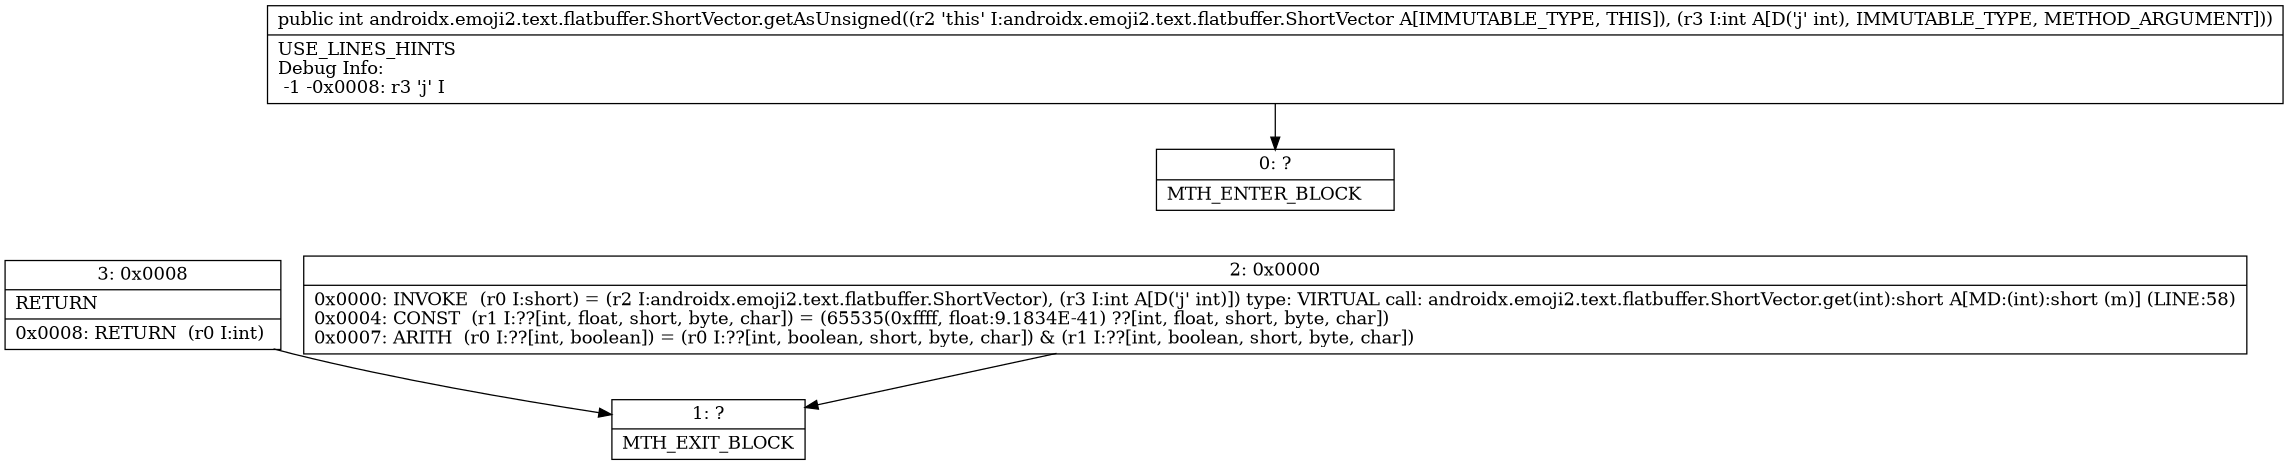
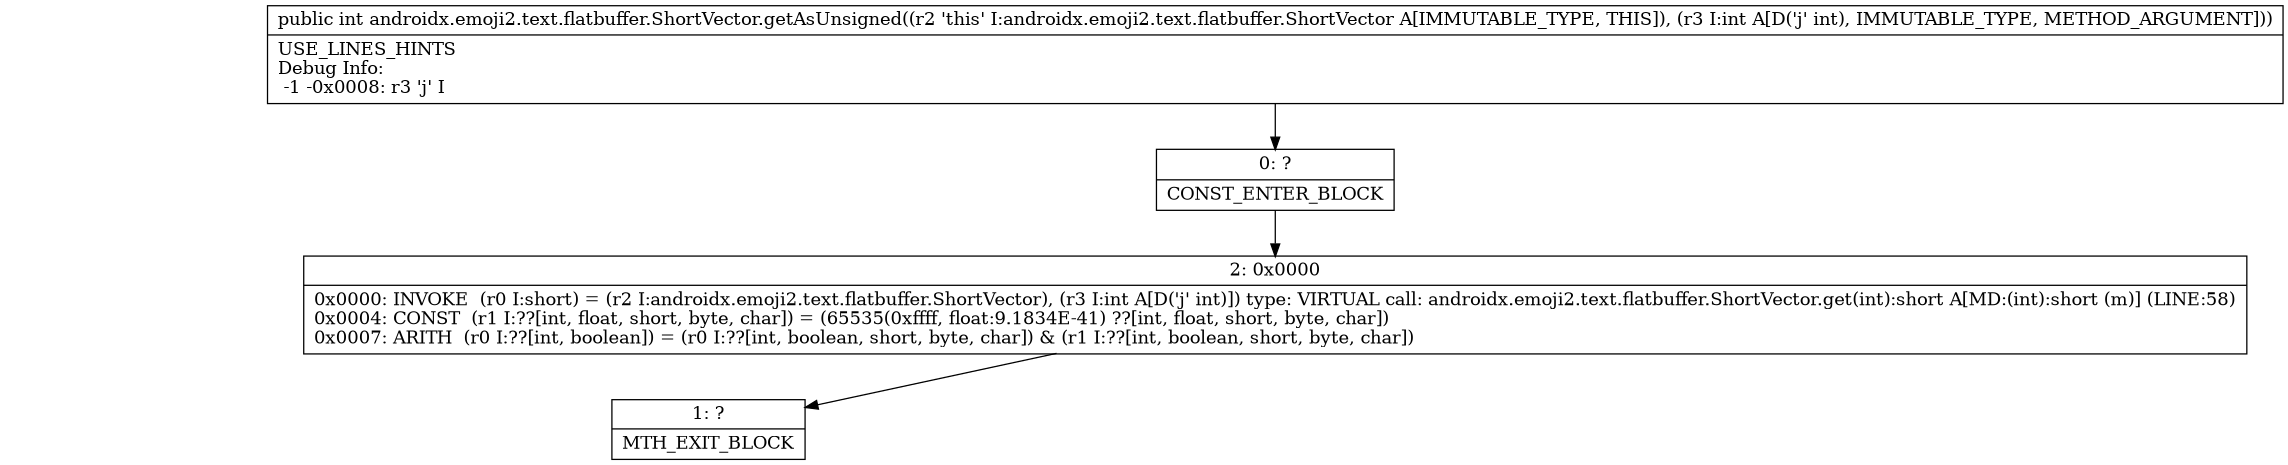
node "0: ?": text "MTH_ENTER_BLOCK" -> "CONST_ENTER_BLOCK"
edge "0: ?" -> "2: 0x0000": added
node "3: 0x0008": removed
